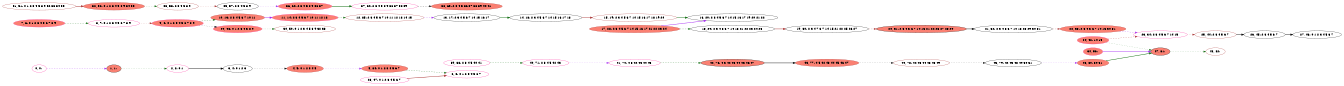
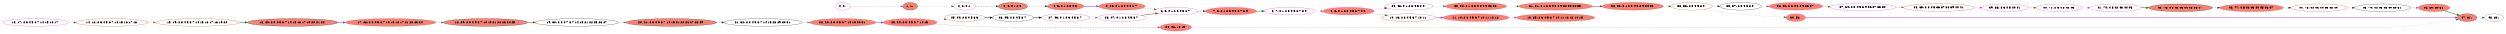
node "31, 51: 0 1 2 3 4 5 8 9 32 33 34 35": fillcolor white -> salmon
edge "33, 53: 2 3 4 5 8 9" -> "35, 57: 2 3 4 5 8 9": color brown -> black
edge "35, 57: 2 3 4 5 8 9" -> "36, 60: 2 3 4 5 8 9 36 37": color purple -> brown
edge "36, 60: 2 3 4 5 8 9 36 37" -> "37, 64: 2 3 4 5 8 9 36 37 38 39": style bold -> dashed
edge "37, 64: 2 3 4 5 8 9 36 37 38 39" -> "38, 65: 2 3 4 5 36 37 38 39 40 41": color black -> brown
node "38, 65: 2 3 4 5 36 37 38 39 40 41": fillcolor salmon -> white
edge "30, 50: 0 1 2 3 4 5 8 9 32 33" -> "31, 51: 0 1 2 3 4 5 8 9 32 33 34 35": added
edge "38, 65: 2 3 4 5 36 37 38 39 40 41" -> "39, 68: 2 3 4 5 40 41": added
edge "6, 3: 0 1 2 3 4 5 6 7" -> "7, 6: 0 1 2 3 4 5 6 7 8 9": added
edge "33, 53: 2 3 4 5 8 9" -> "34, 56:": added
node "10, 13: 2 3 4 5 6 7 10 11": fillcolor salmon -> white
edge "11, 14: 2 3 4 5 6 7 10 11 12 13" -> "12, 85: 2 3 4 5 6 7 10 11 12 13 14 15": color darkgreen -> purple
node "12, 85: 2 3 4 5 6 7 10 11 12 13 14 15": fillcolor white -> salmon
edge "12, 85: 2 3 4 5 6 7 10 11 12 13 14 15" -> "13, 17: 2 3 4 5 6 7 14 15 16 17": removed
node "13, 17: 2 3 4 5 6 7 14 15 16 17": color black -> deeppink
edge "13, 17: 2 3 4 5 6 7 14 15 16 17" -> "14, 18: 2 3 4 5 6 7 14 15 16 17 18": style bold -> dotted
node "14, 18: 2 3 4 5 6 7 14 15 16 17 18": color black -> brown
edge "14, 18: 2 3 4 5 6 7 14 15 16 17 18" -> "15, 19: 2 3 4 5 6 7 14 15 16 17 18 19 20": style bold -> dashed
node "16, 20: 2 3 4 5 6 7 14 15 16 17 19 20 21 22": fillcolor white -> salmon
edge "27, 46: 0 1 2 3 4 5 6 7" -> "28, 47: 0 1 2 3 4 5 6 7": added
edge "7, 6: 0 1 2 3 4 5 6 7 8 9" -> "8, 7: 0 1 2 3 4 5 6 7 8 9": style dashed -> bold
edge "17, 28: 2 3 4 5 6 7 14 15 16 17 21 22 23 24" -> "16, 20: 2 3 4 5 6 7 14 15 16 17 19 20 21 22": reversed
node "29, 48: 0 1 2 3 4 5 8 9": fillcolor salmon -> white
node "30, 50: 0 1 2 3 4 5 8 9 32 33": fillcolor white -> salmon
node "18, 29: 2 3 4 5 6 7 14 15 21 22 23 24 25": fillcolor white -> salmon
edge "20, 31: 2 3 4 5 6 7 14 15 21 22 26 27 28 29" -> "21, 32: 2 3 4 5 6 7 14 15 28 29 30 31": style bold -> dashed
edge "22, 33: 2 3 4 5 6 7 14 15 30 31" -> "23, 34: 2 3 4 5 6 7 14 15": style dashed -> bold
node "23, 34: 2 3 4 5 6 7 14 15": fillcolor white -> salmon
node "25, 44: 2 3 4 5 6 7": label "25, 44: 2 3 4 5 6 7" -> "25, 44: 2 3 4 5 6 3"
node "27, 46: 0 1 2 3 4 5 6 7": color black -> deeppink
edge "24, 42: 14 15" -> "23, 34: 2 3 4 5 6 7 14 15": reversed
edge "41, 74: 4 5 42 43 44 45" -> "42, 76: 4 5 42 43 44 45 46 47": style dashed -> bold
edge "42, 76: 4 5 42 43 44 45 46 47" -> "43, 77: 4 5 42 43 44 45 46 47": style bold -> dashed
edge "45, 79: 42 43 48 49 50 51" -> "46, 80: 50 51": style dotted -> dashed
edge "2, 2: 0 1" -> "3, 4: 0 1 2 3": style bold -> dashed
node "3, 4: 0 1 2 3": fillcolor white -> salmon
edge "4, 5: 0 1 2 3 4 5" -> "5, 84: 0 1 2 3 4 5 6 7": style dotted -> bold
